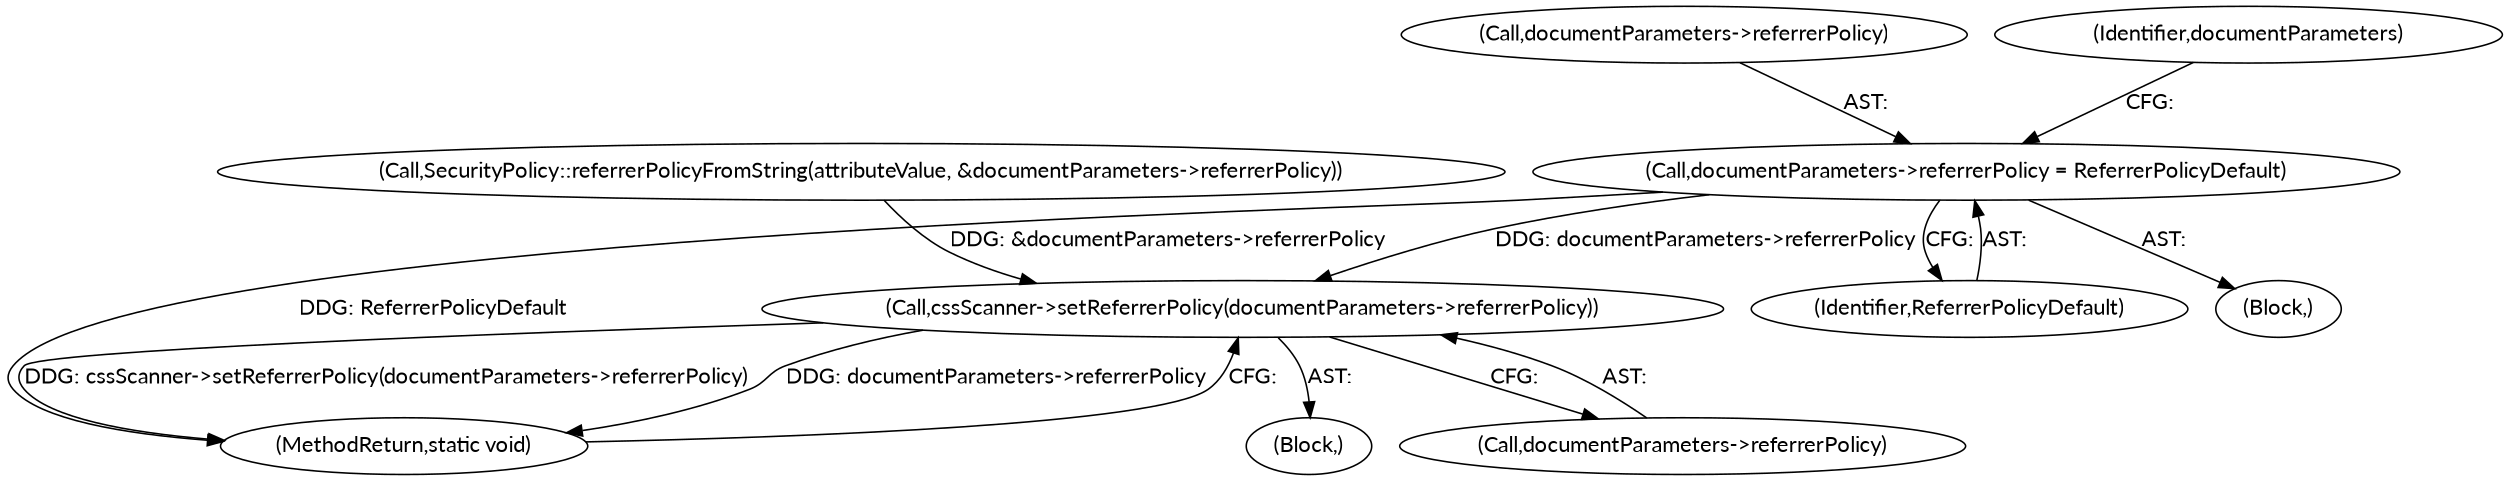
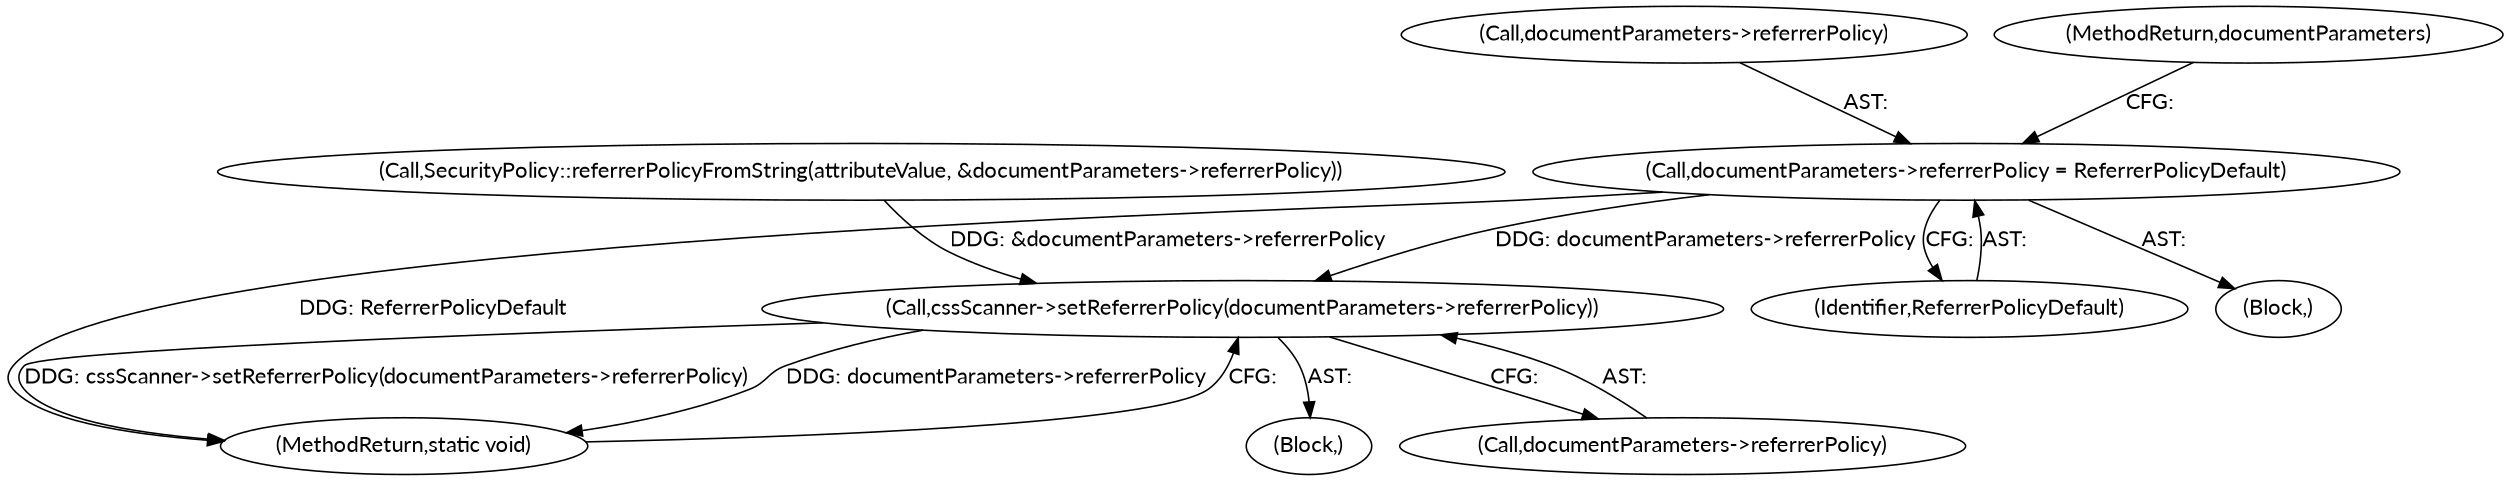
node "(Identifier,documentParameters)": label "(Identifier,documentParameters)" -> "(MethodReturn,documentParameters)"
